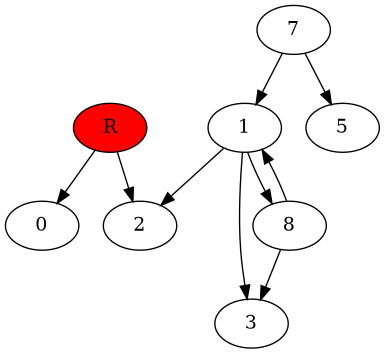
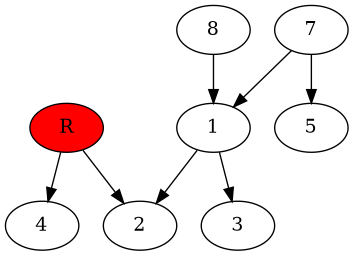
edge "1" -> "8": removed
node "0": label "0" -> "4"
edge "8" -> "3": removed
